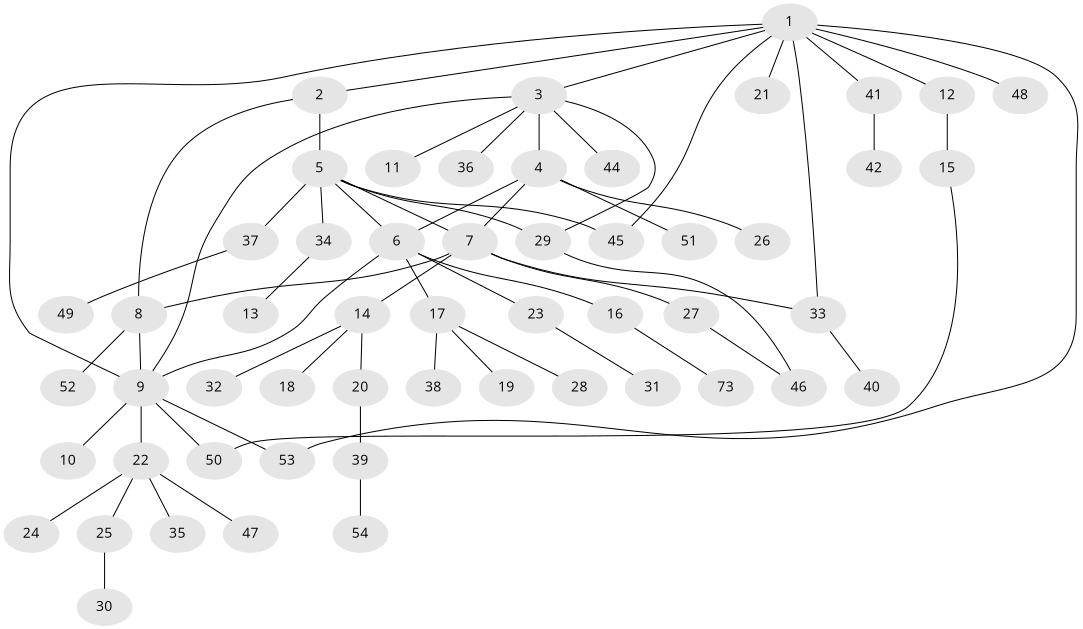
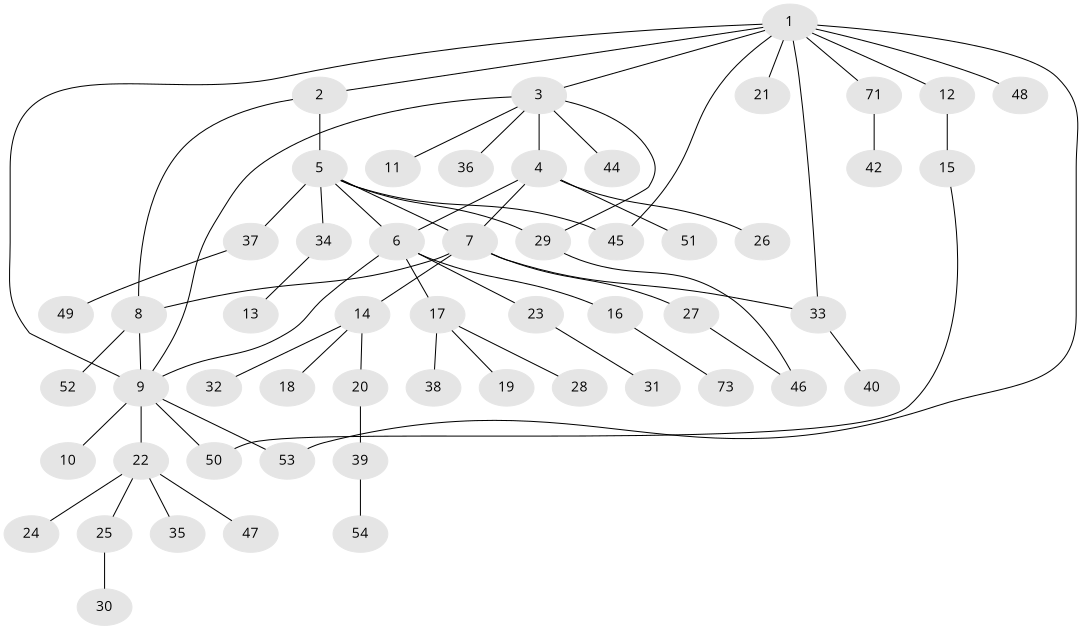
node "41": label "41" -> "71"
